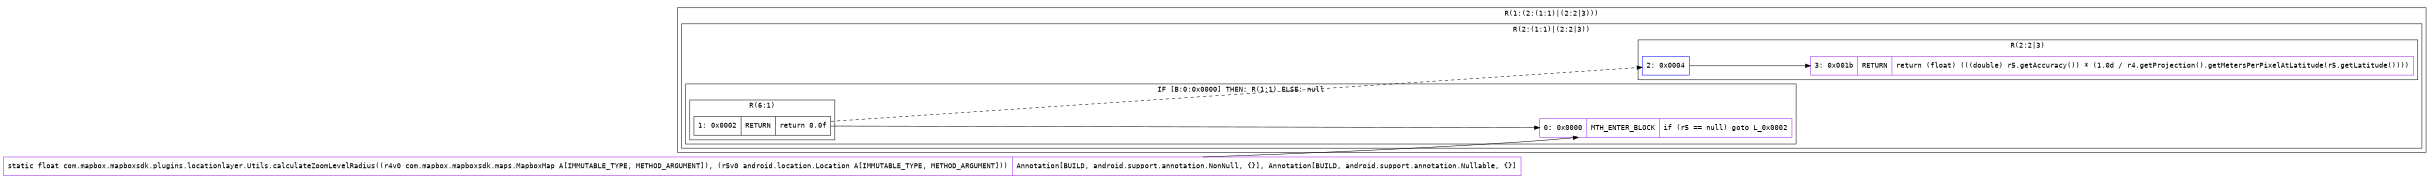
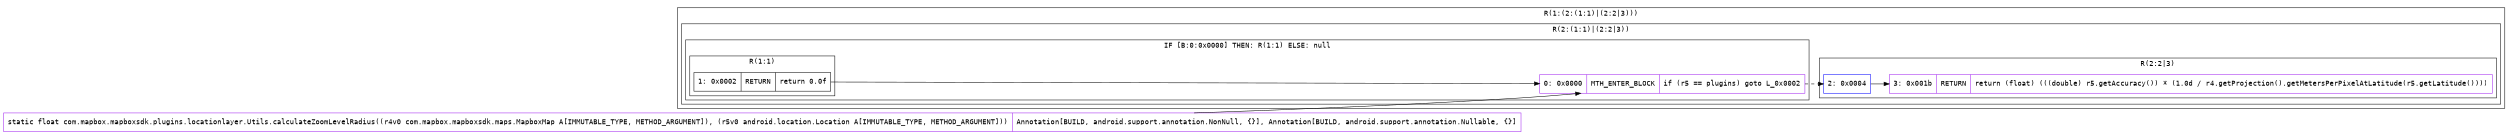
edge "1: 0x0002" -> "2: 0x0004": now "0: 0x0000" -> "2: 0x0004"
cluster "R(6:1)": label "R(6:1)" -> "R(1:1)"
node "0: 0x0000": text "if (r5 == null) goto L_0x0002" -> "if (r5 == plugins) goto L_0x0002"
